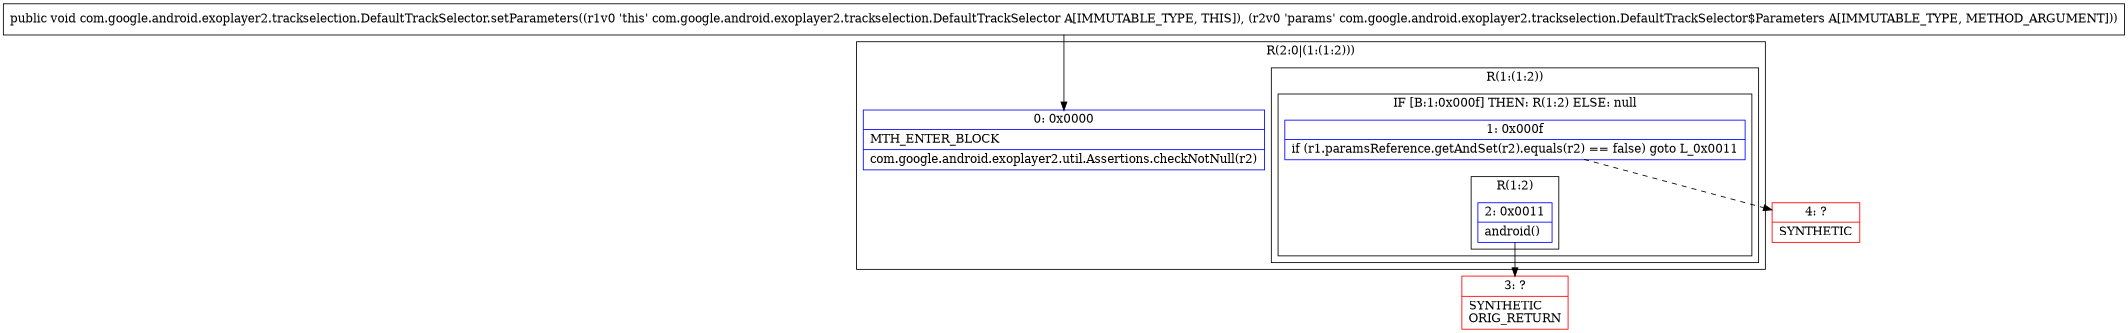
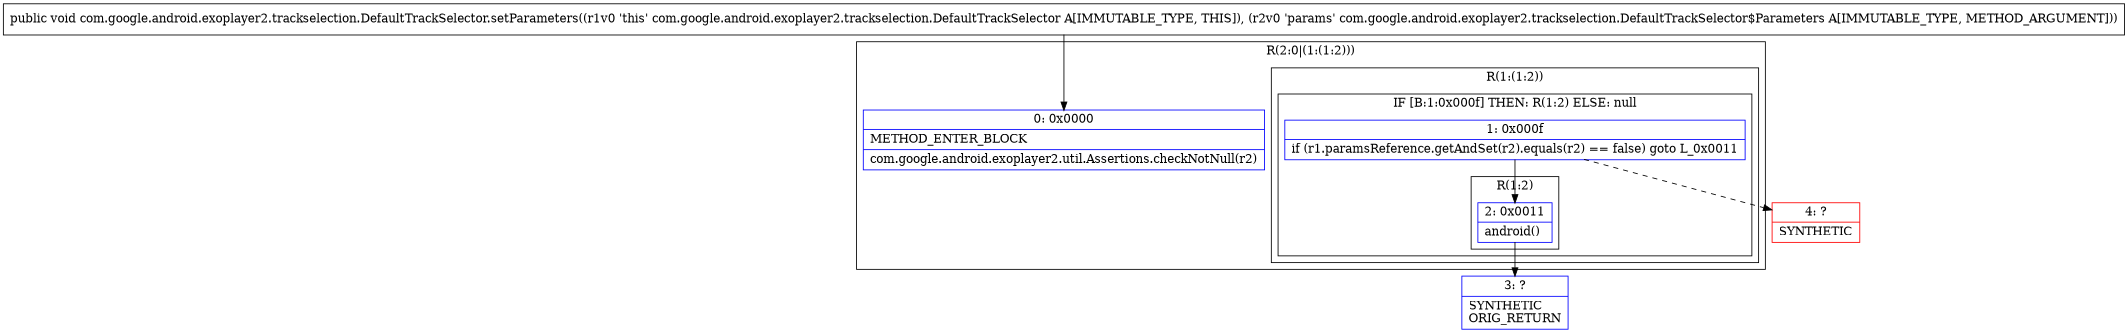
node "0: 0x0000": text "MTH_ENTER_BLOCK" -> "METHOD_ENTER_BLOCK"
edge "1: 0x000f" -> "2: 0x0011": added
node "3: ?": color red -> blue
